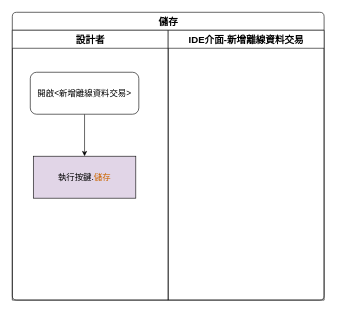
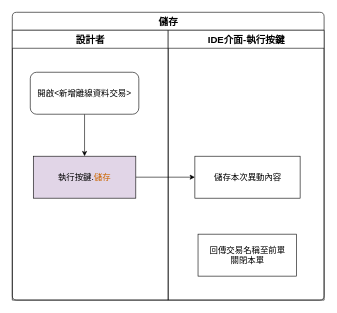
node "IDE介面-新增離線資料交易": label "IDE介面-新增離線資料交易" -> "IDE介面-執行按鍵"
edge "執行按鍵.儲存" -> "儲存本次異動內容": added
node "儲存本次異動內容": added
node "回傳交易名稱至前單 關閉本單": added
